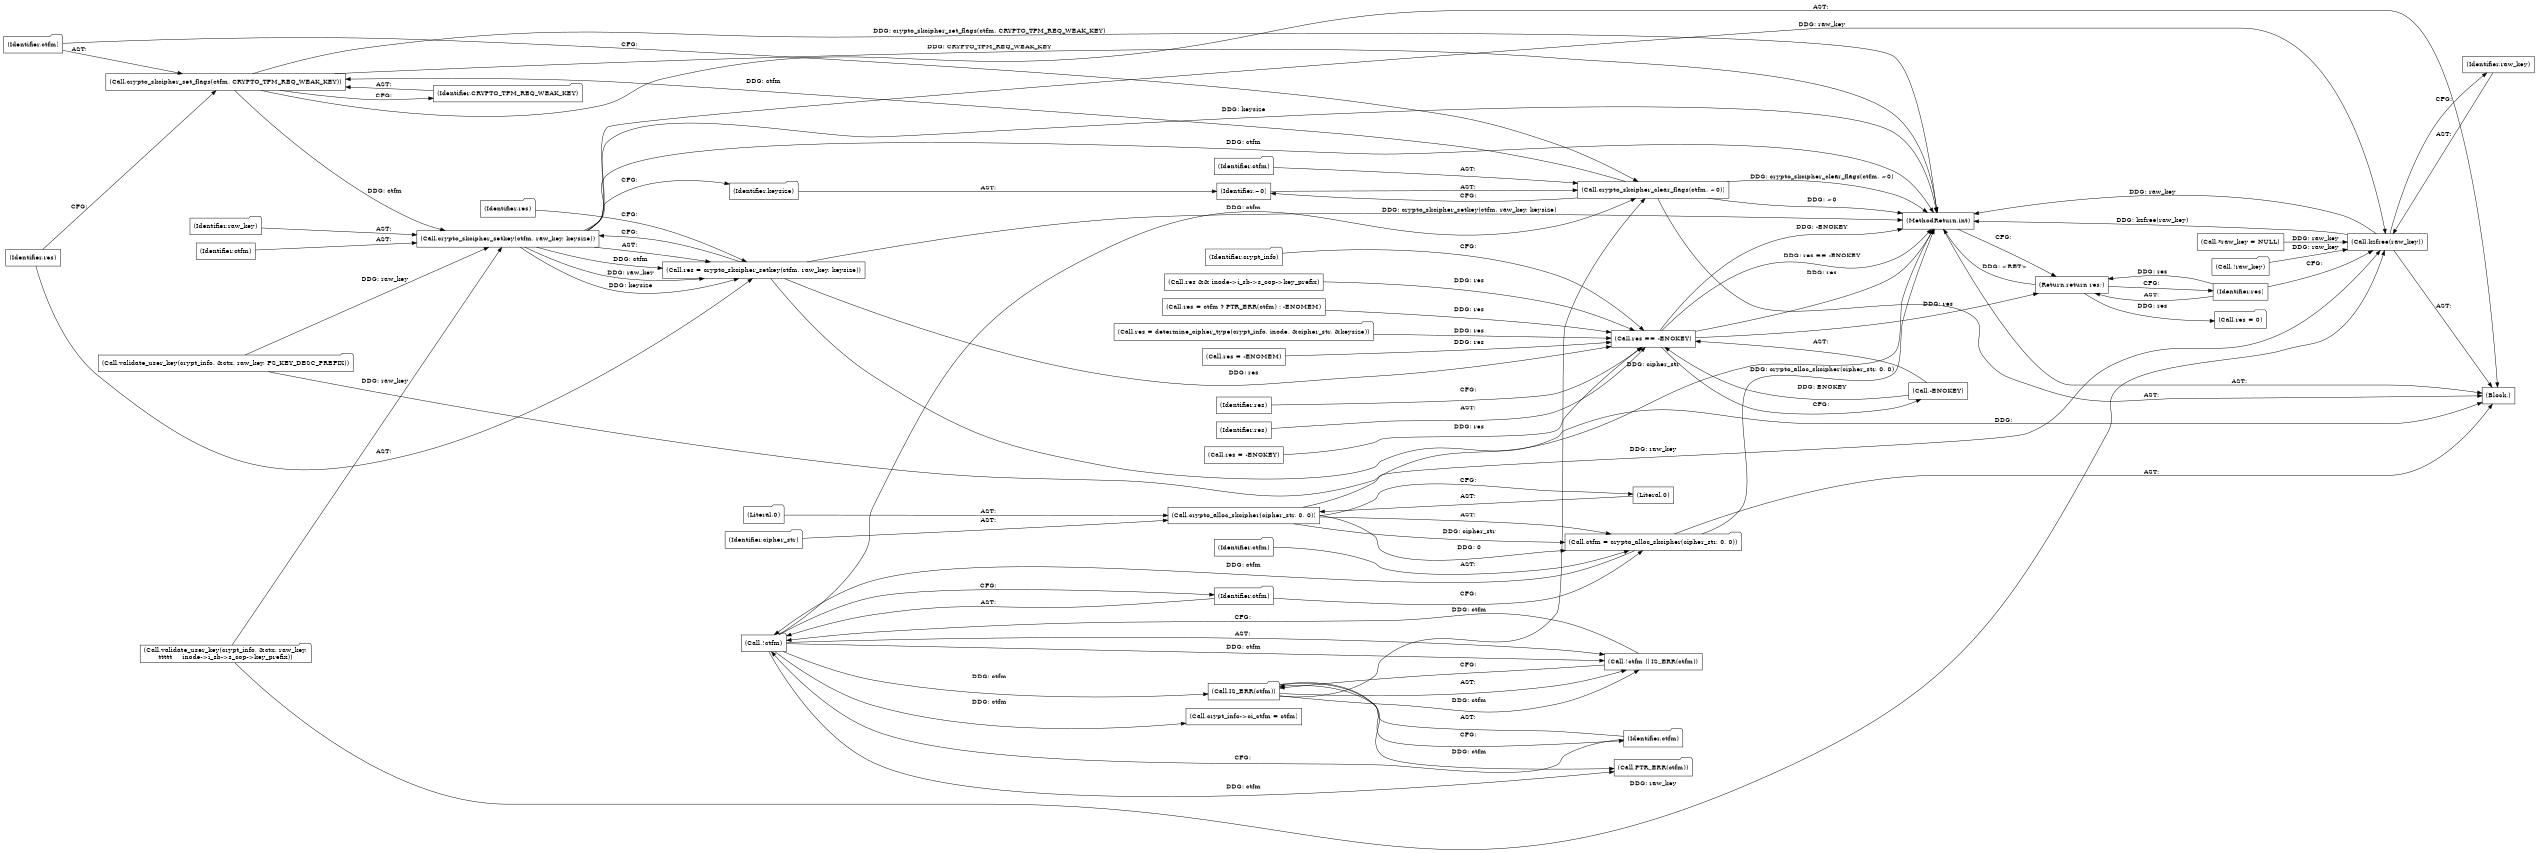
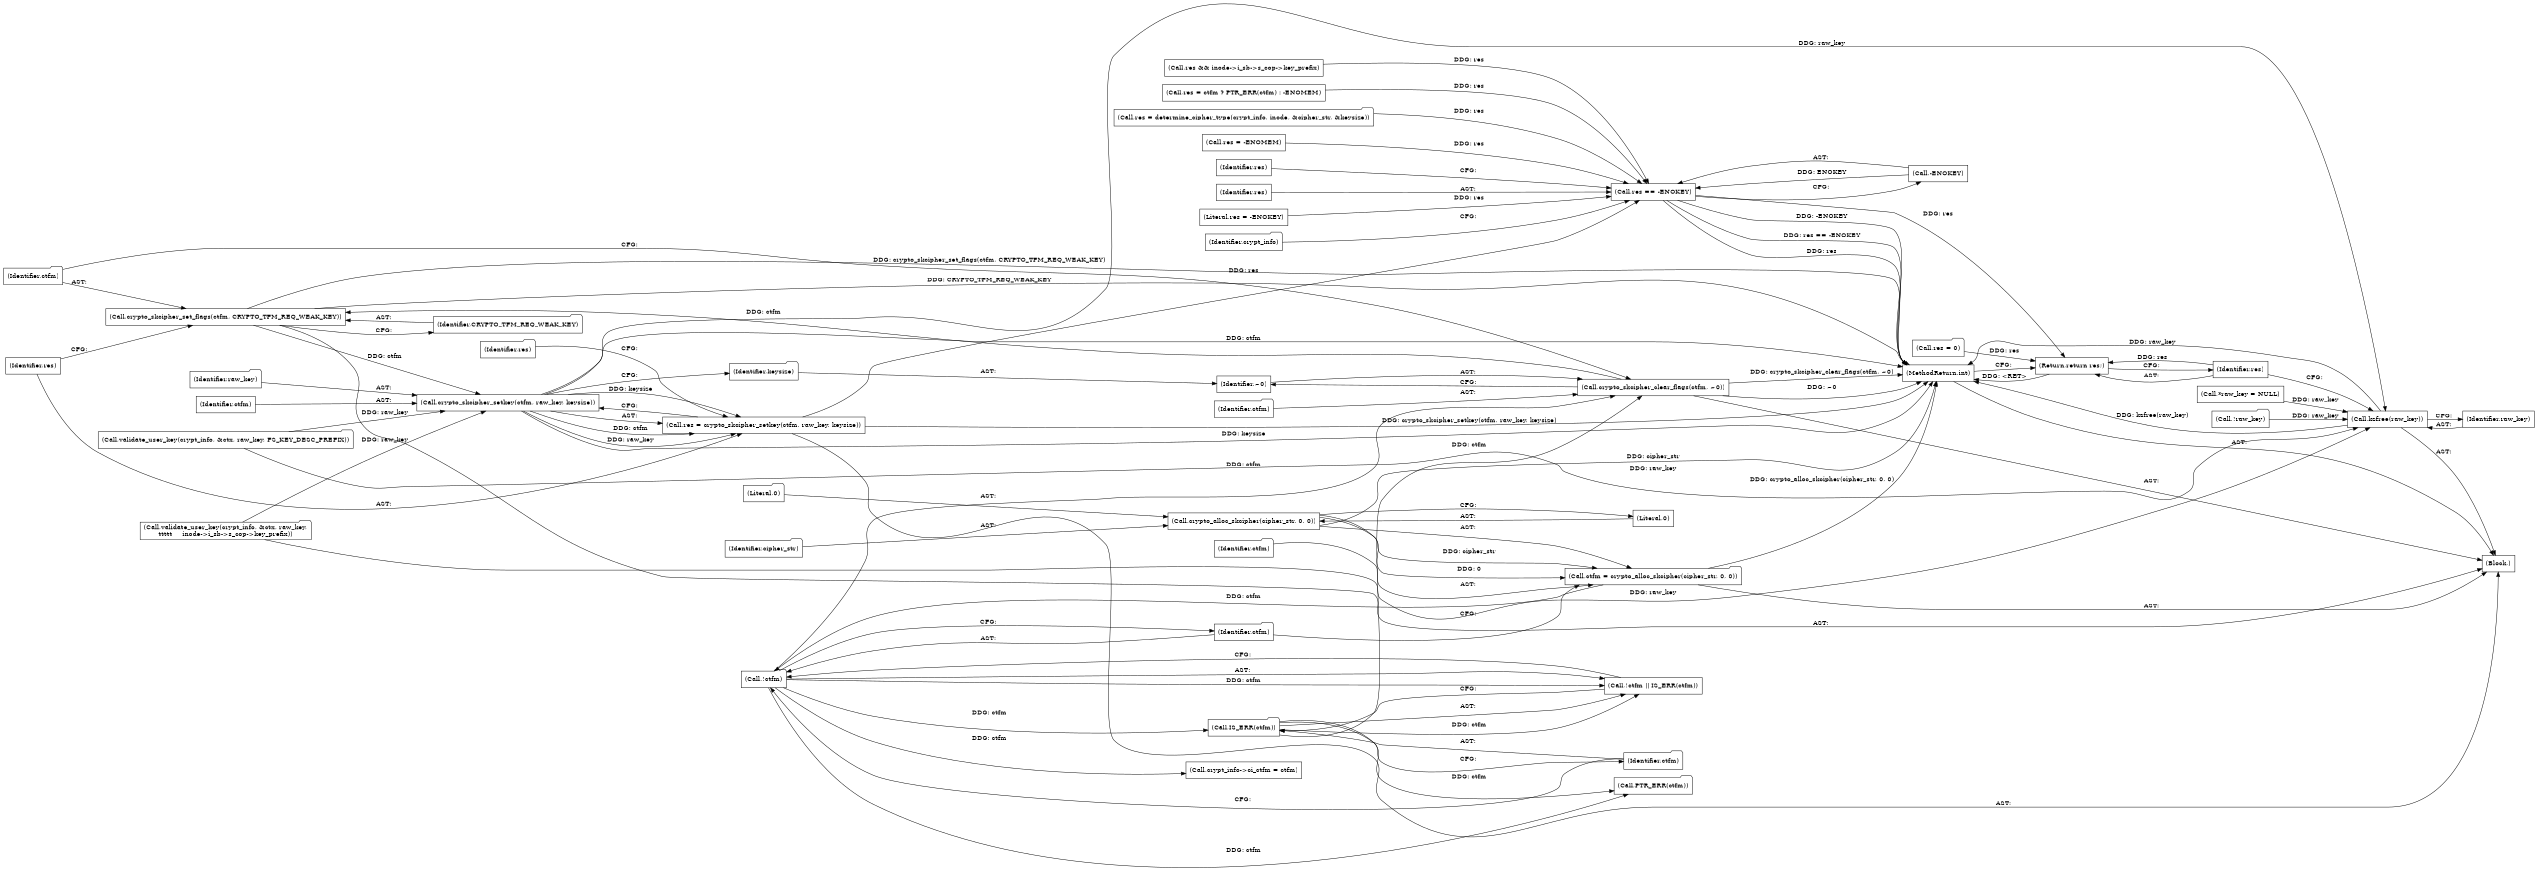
edge "(Return,return res;)" -> "(Call,res = 0)": reversed
edge "(Call,res = crypto_skcipher_setkey(ctfm, raw_key, keysize))" -> "(Block,)": label "DDG: " -> "AST: "
node "(Call,res = -ENOKEY)": label "(Call,res = -ENOKEY)" -> "(Literal,res = -ENOKEY)"
